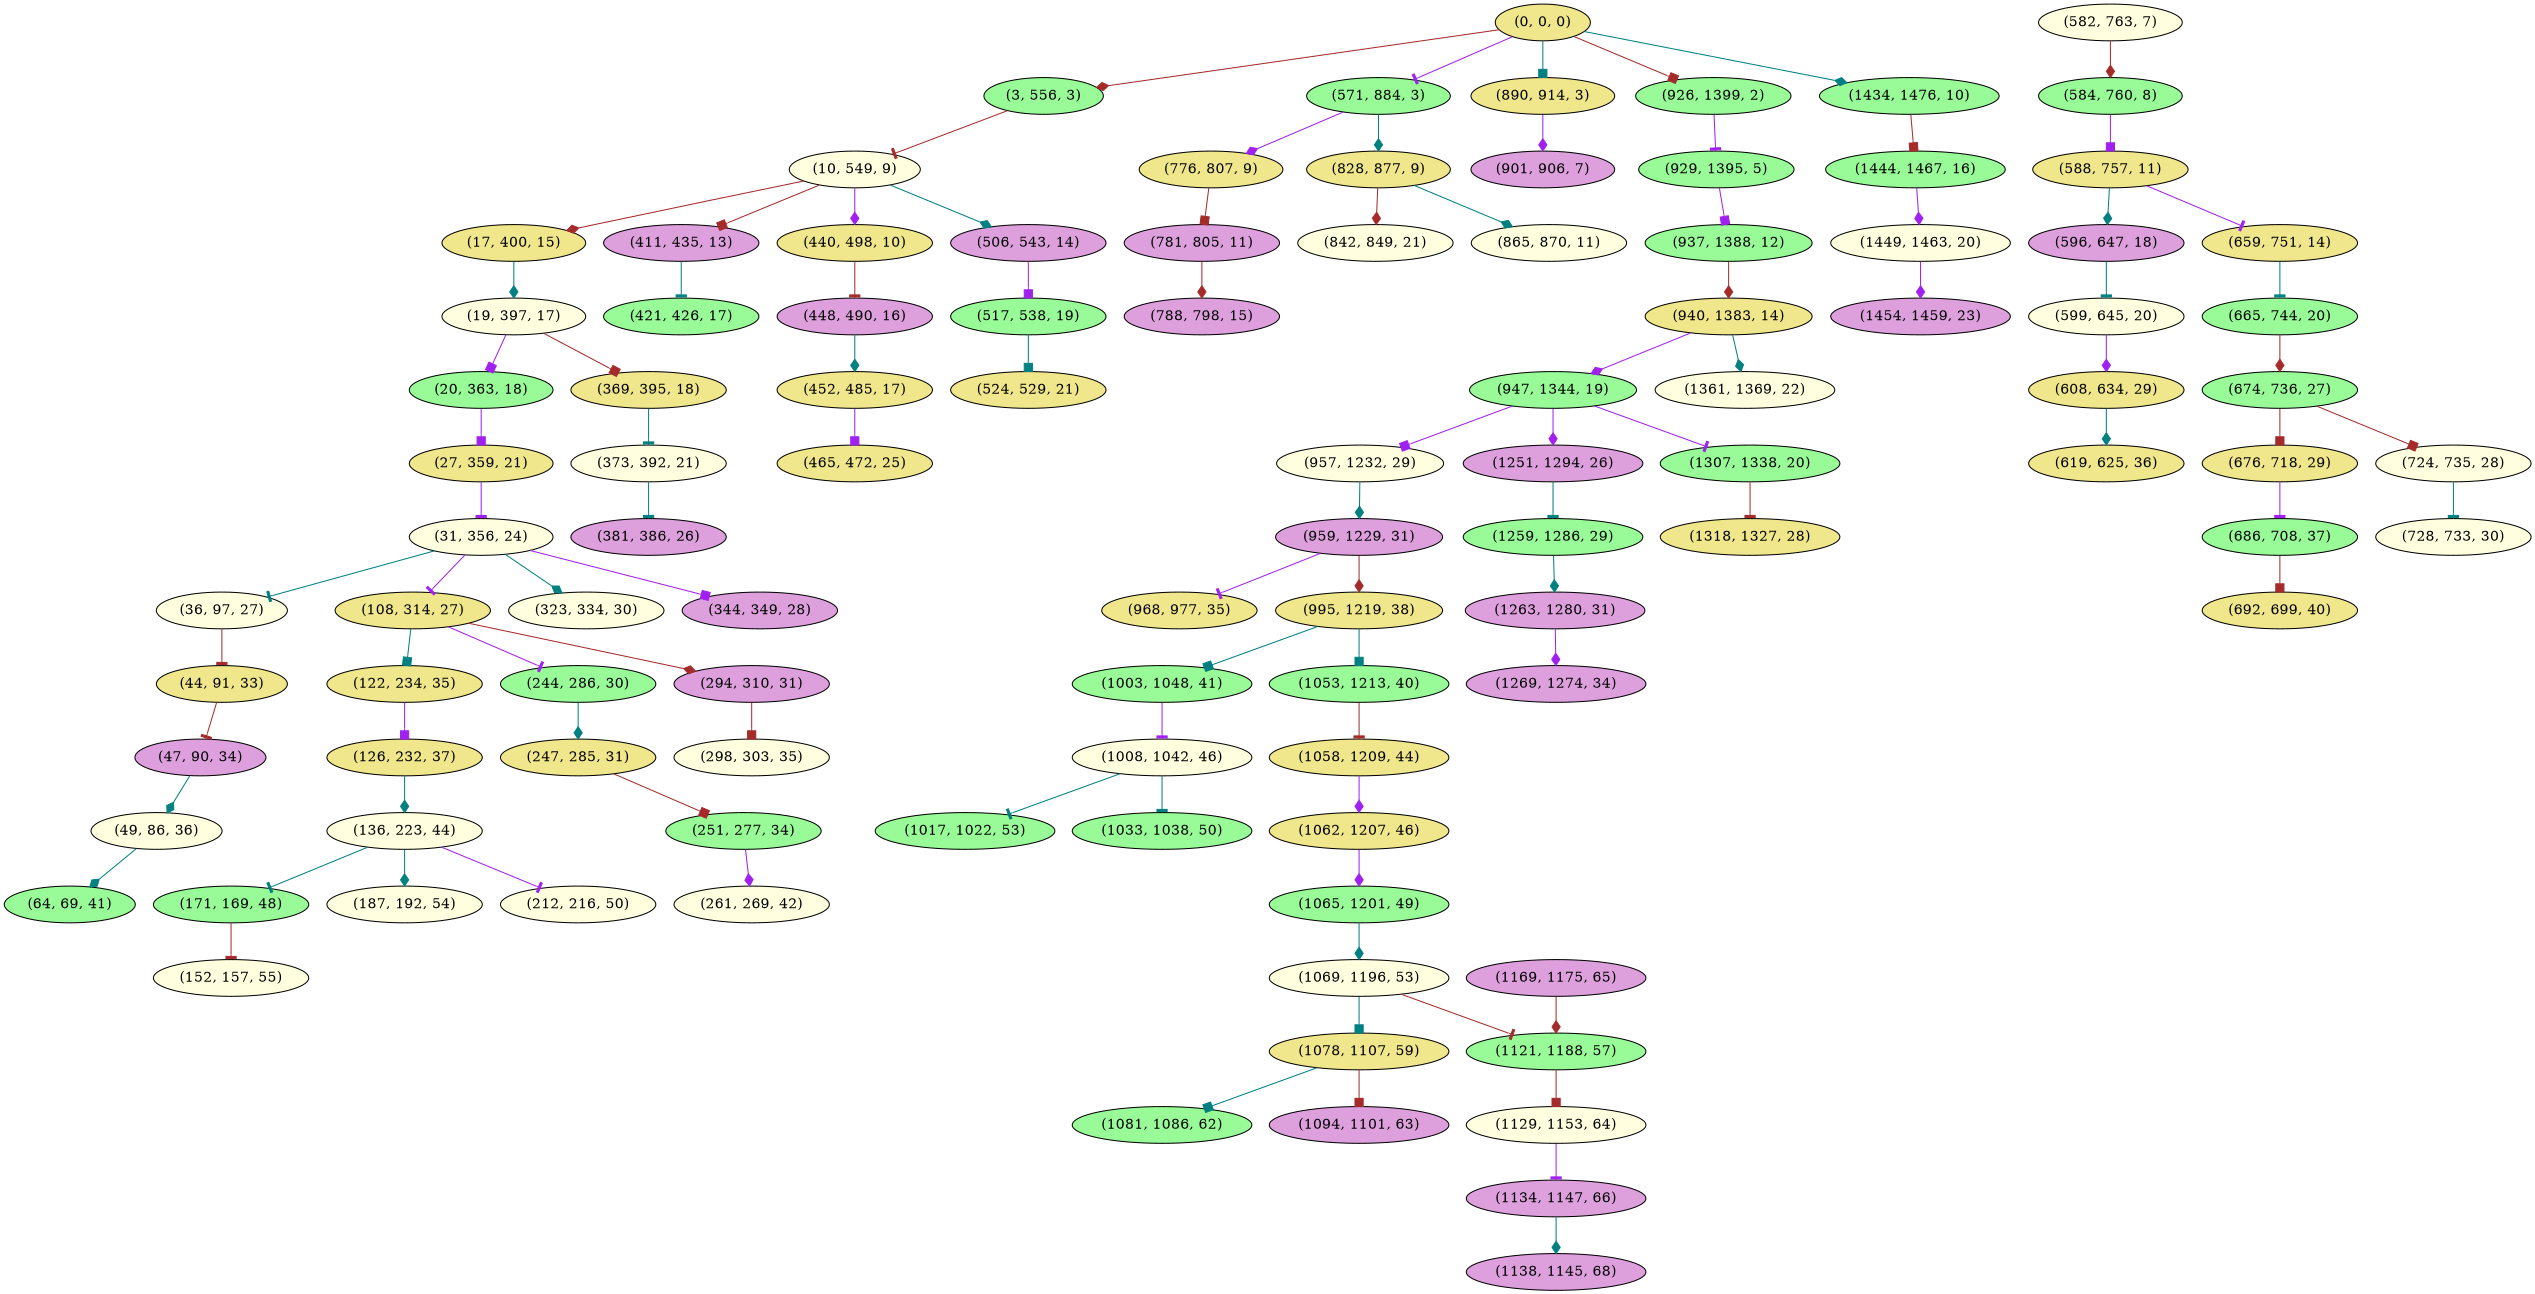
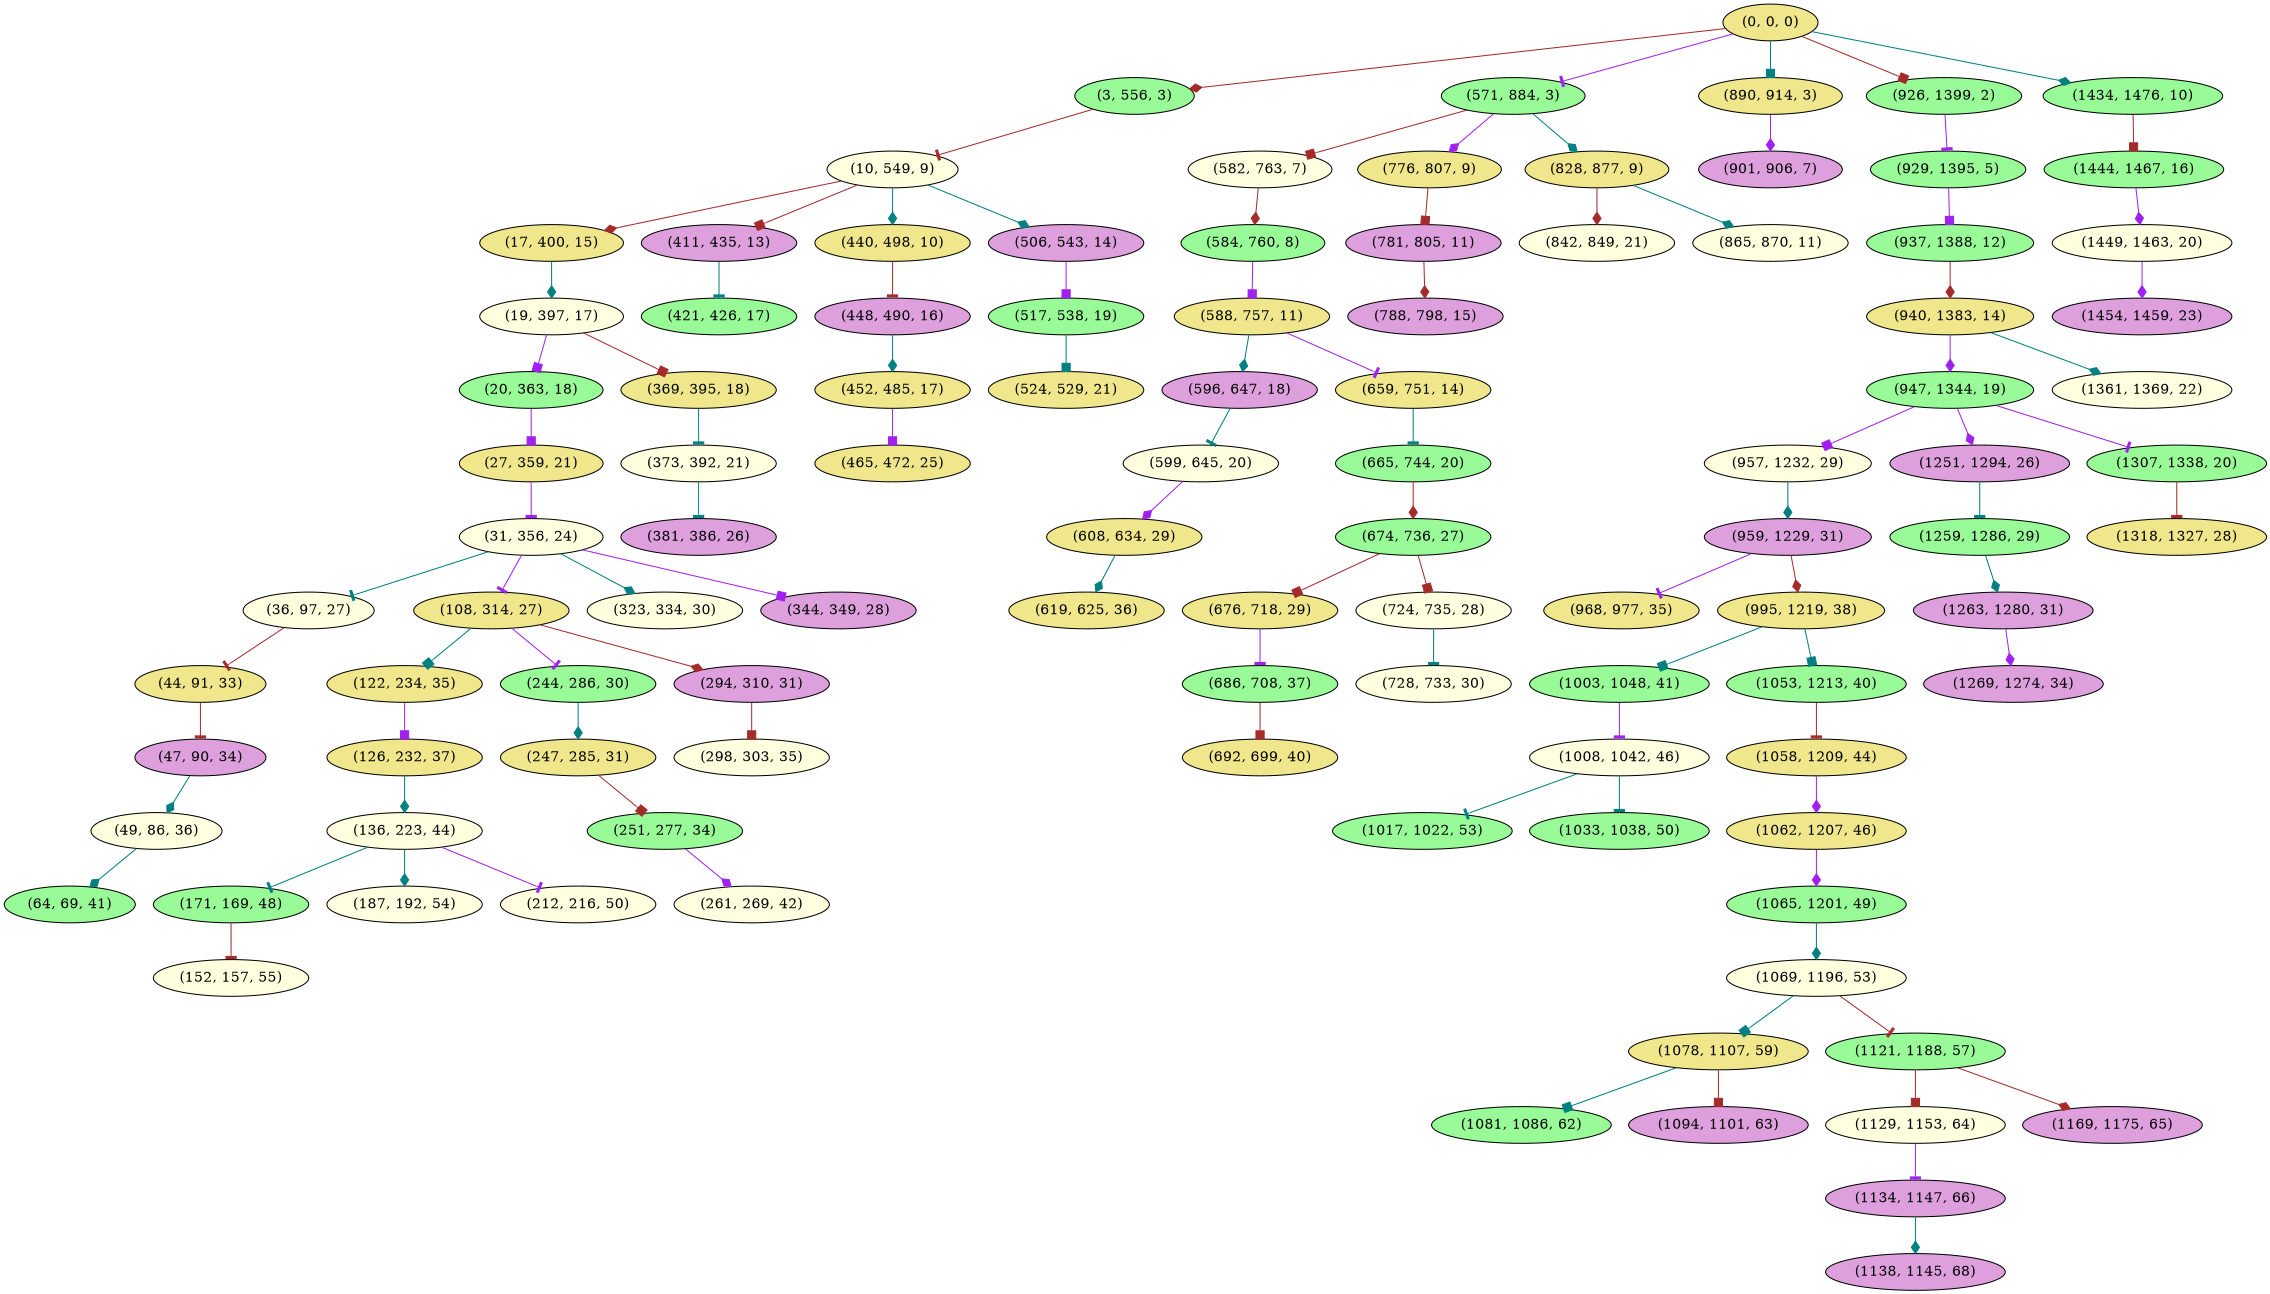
edge "(571, 884, 3)" -> "(582, 763, 7)": added
edge "(10, 549, 9)" -> "(440, 498, 10)": color purple -> teal
edge "(1169, 1175, 65)" -> "(1121, 1188, 57)": reversed
